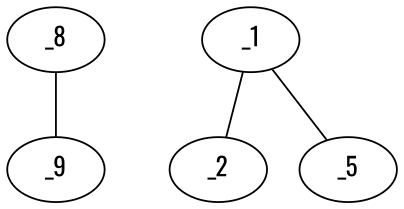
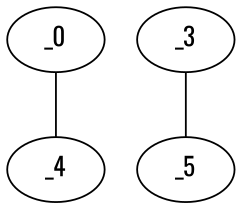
node "_8": label "_8" -> "_0"
node "_1": label "_1" -> "_3"
node "_9": label "_9" -> "_4"
node "_2": removed
